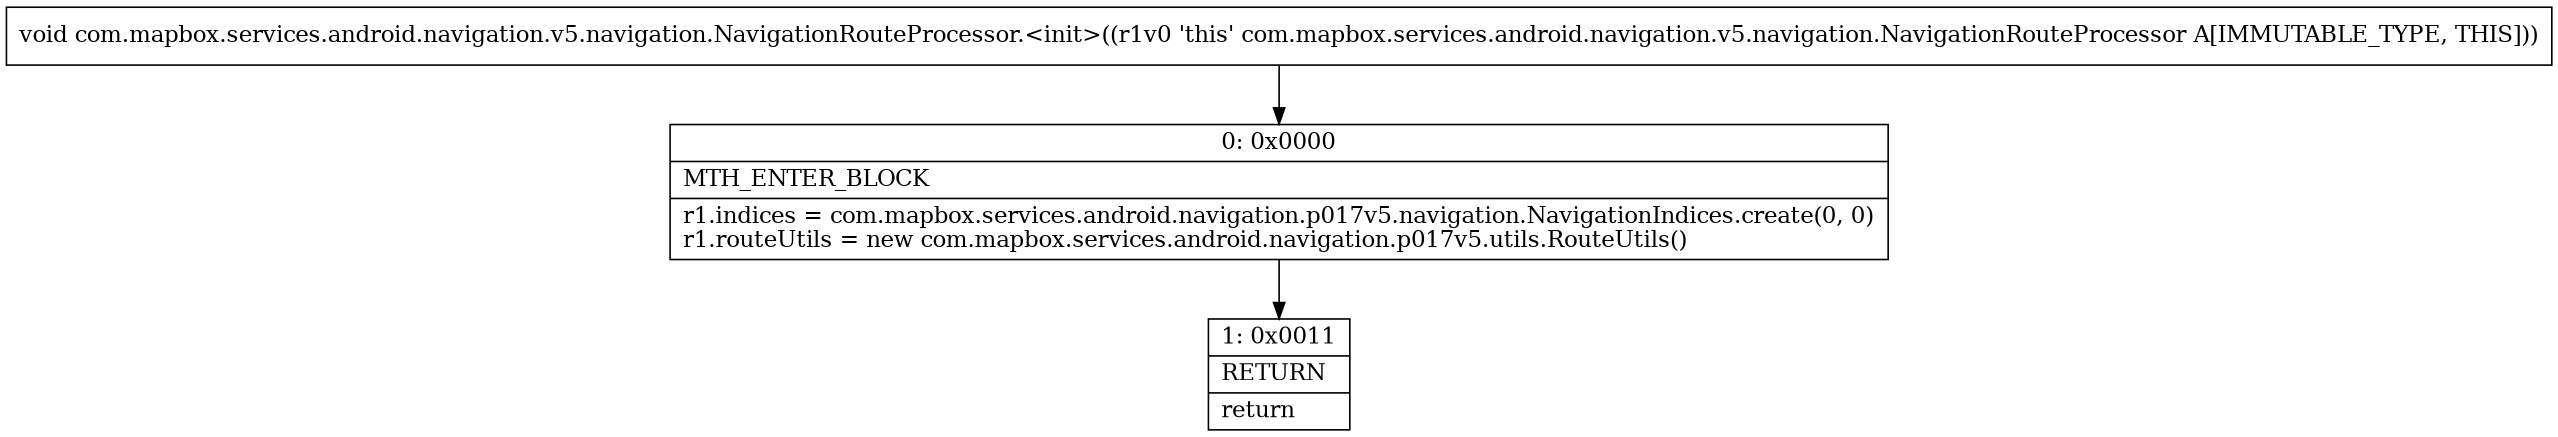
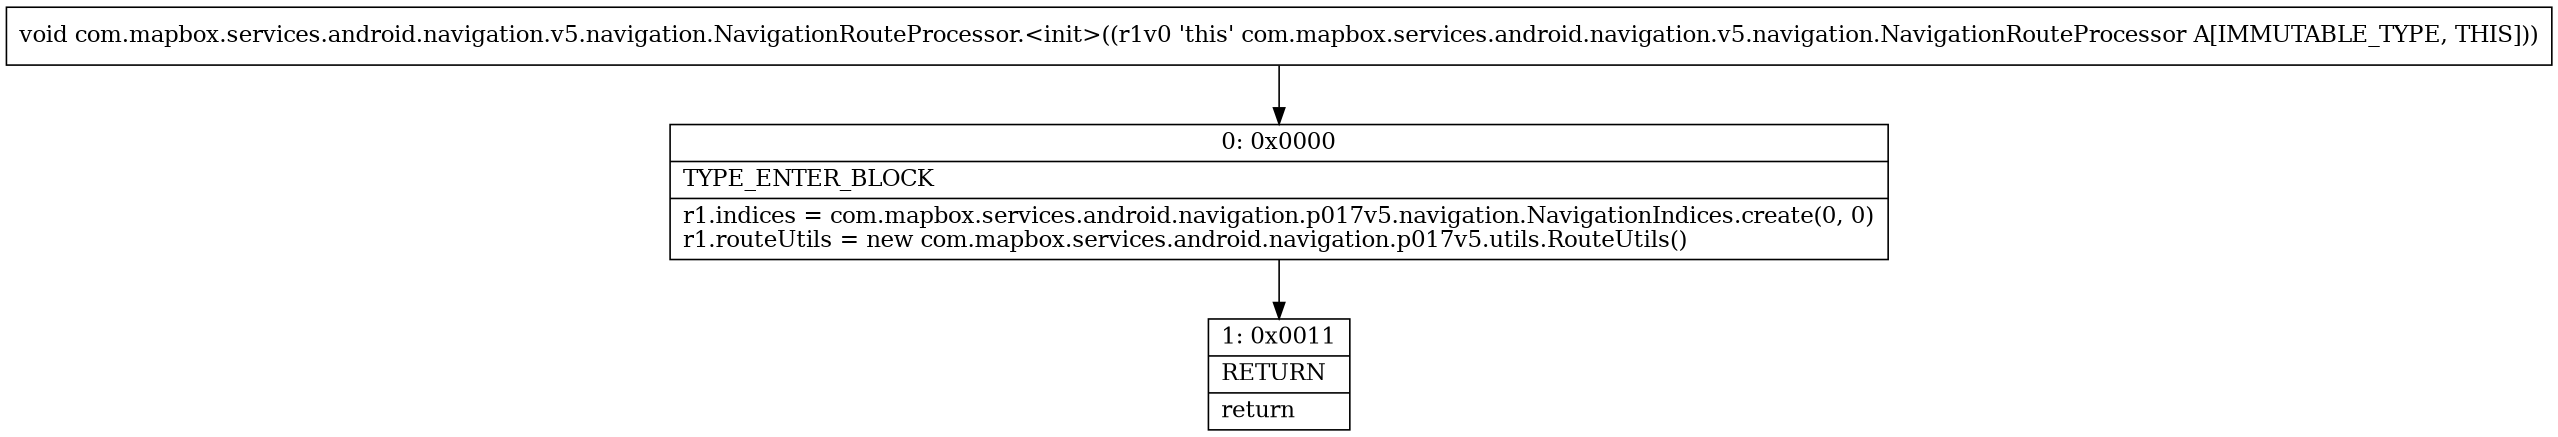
node "0: 0x0000": text "MTH_ENTER_BLOCK" -> "TYPE_ENTER_BLOCK"
